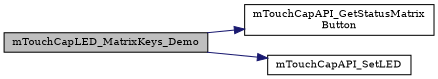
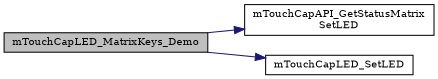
node "mTouchCapAPI_GetStatusMatrix Button": label "mTouchCapAPI_GetStatusMatrix Button" -> "mTouchCapAPI_GetStatusMatrix SetLED"
node "mTouchCapAPI_SetLED": label "mTouchCapAPI_SetLED" -> "mTouchCapLED_SetLED"
